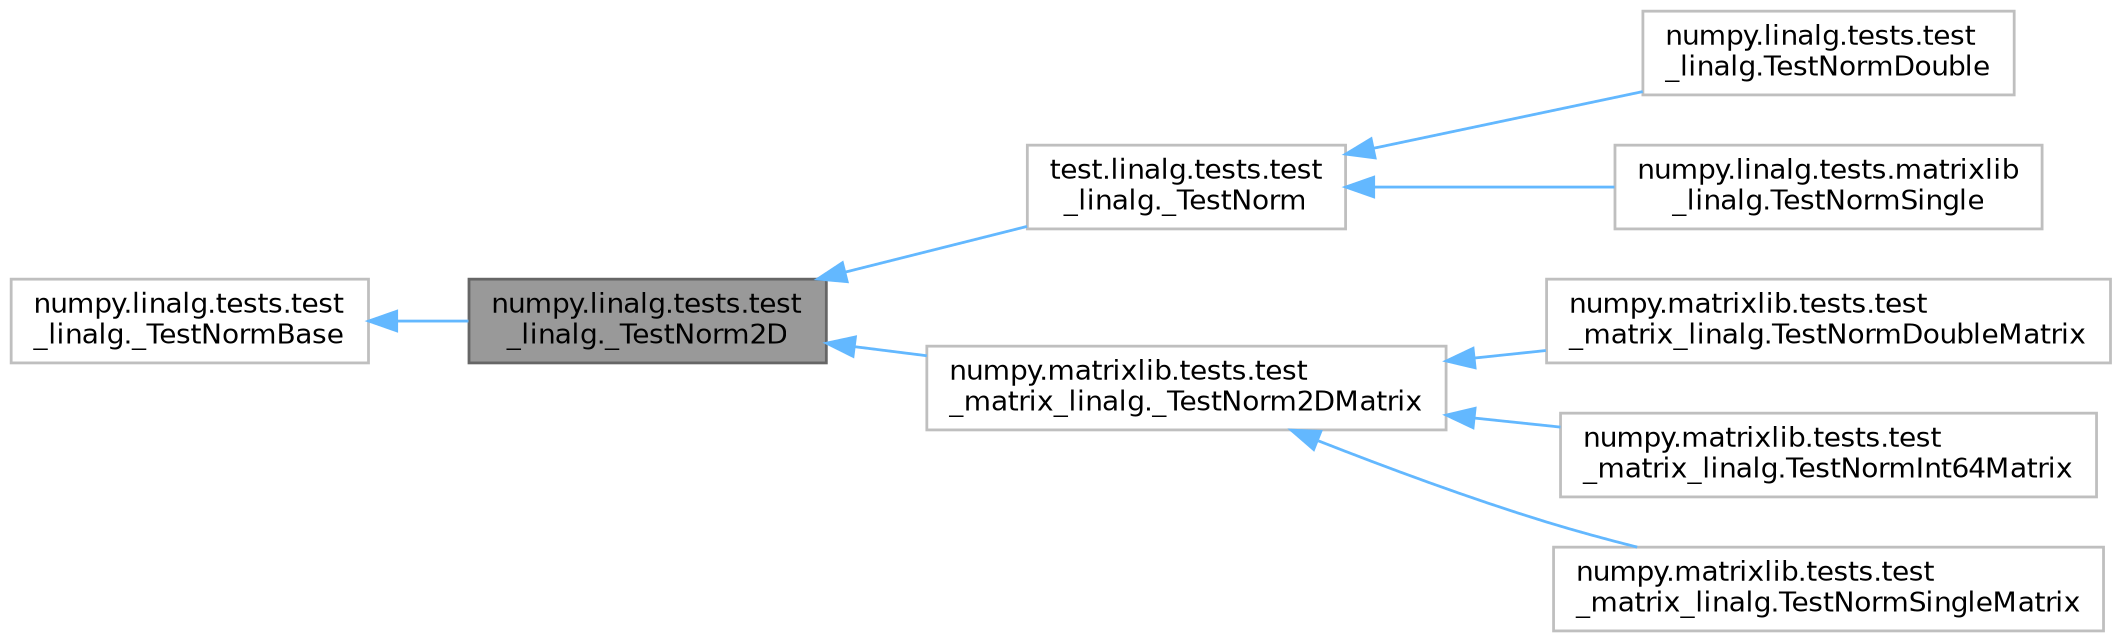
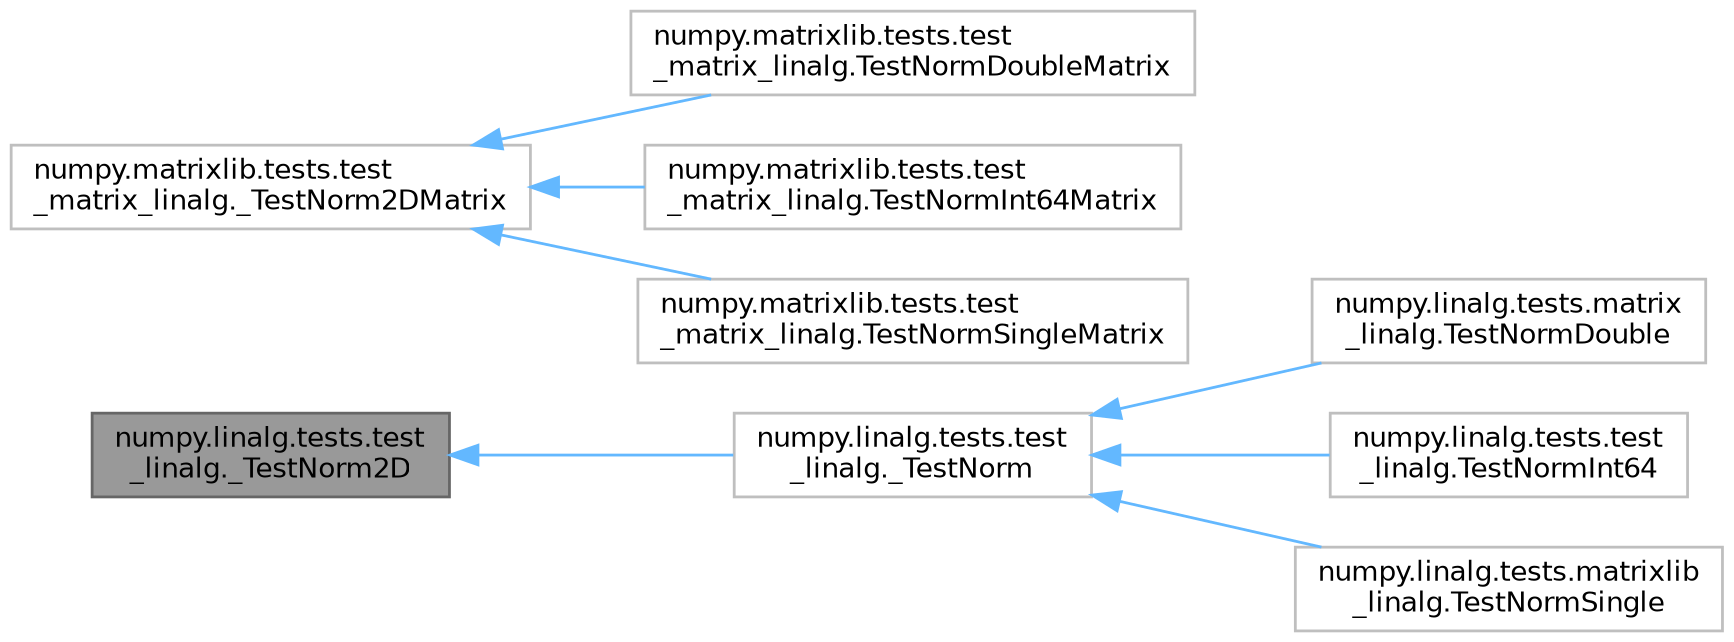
node "numpy.linalg.tests.test _linalg.TestNormDouble": label "numpy.linalg.tests.test _linalg.TestNormDouble" -> "numpy.linalg.tests.matrix _linalg.TestNormDouble"
node "test.linalg.tests.test _linalg._TestNorm": label "test.linalg.tests.test _linalg._TestNorm" -> "numpy.linalg.tests.test _linalg._TestNorm"
node "numpy.linalg.tests.test _linalg._TestNormBase": removed
edge "numpy.matrixlib.tests.test _matrix_linalg._TestNorm2DMatrix" -> "numpy.linalg.tests.test _linalg._TestNorm2D": removed
node "numpy.linalg.tests.test _linalg.TestNormInt64": added
